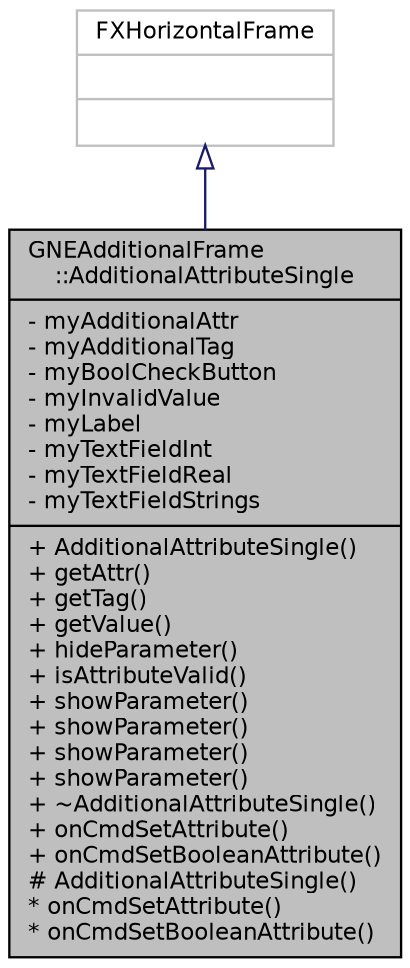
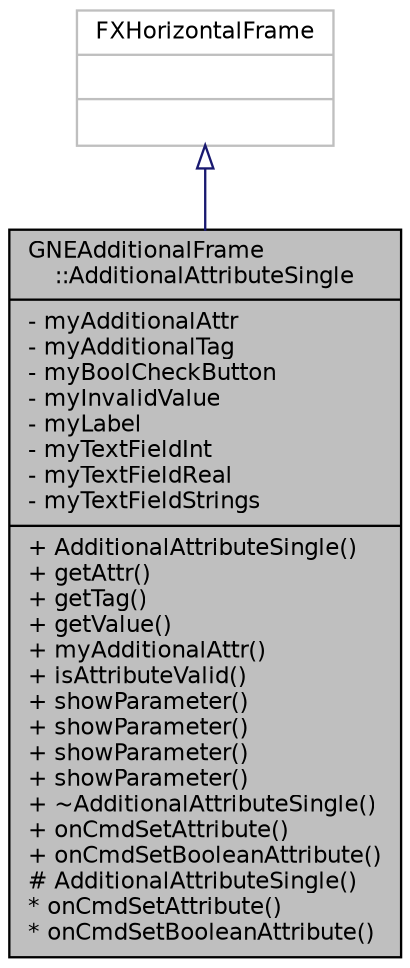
node "GNEAdditionalFrame": text "+ hideParameter()" -> "+ myAdditionalAttr()"
